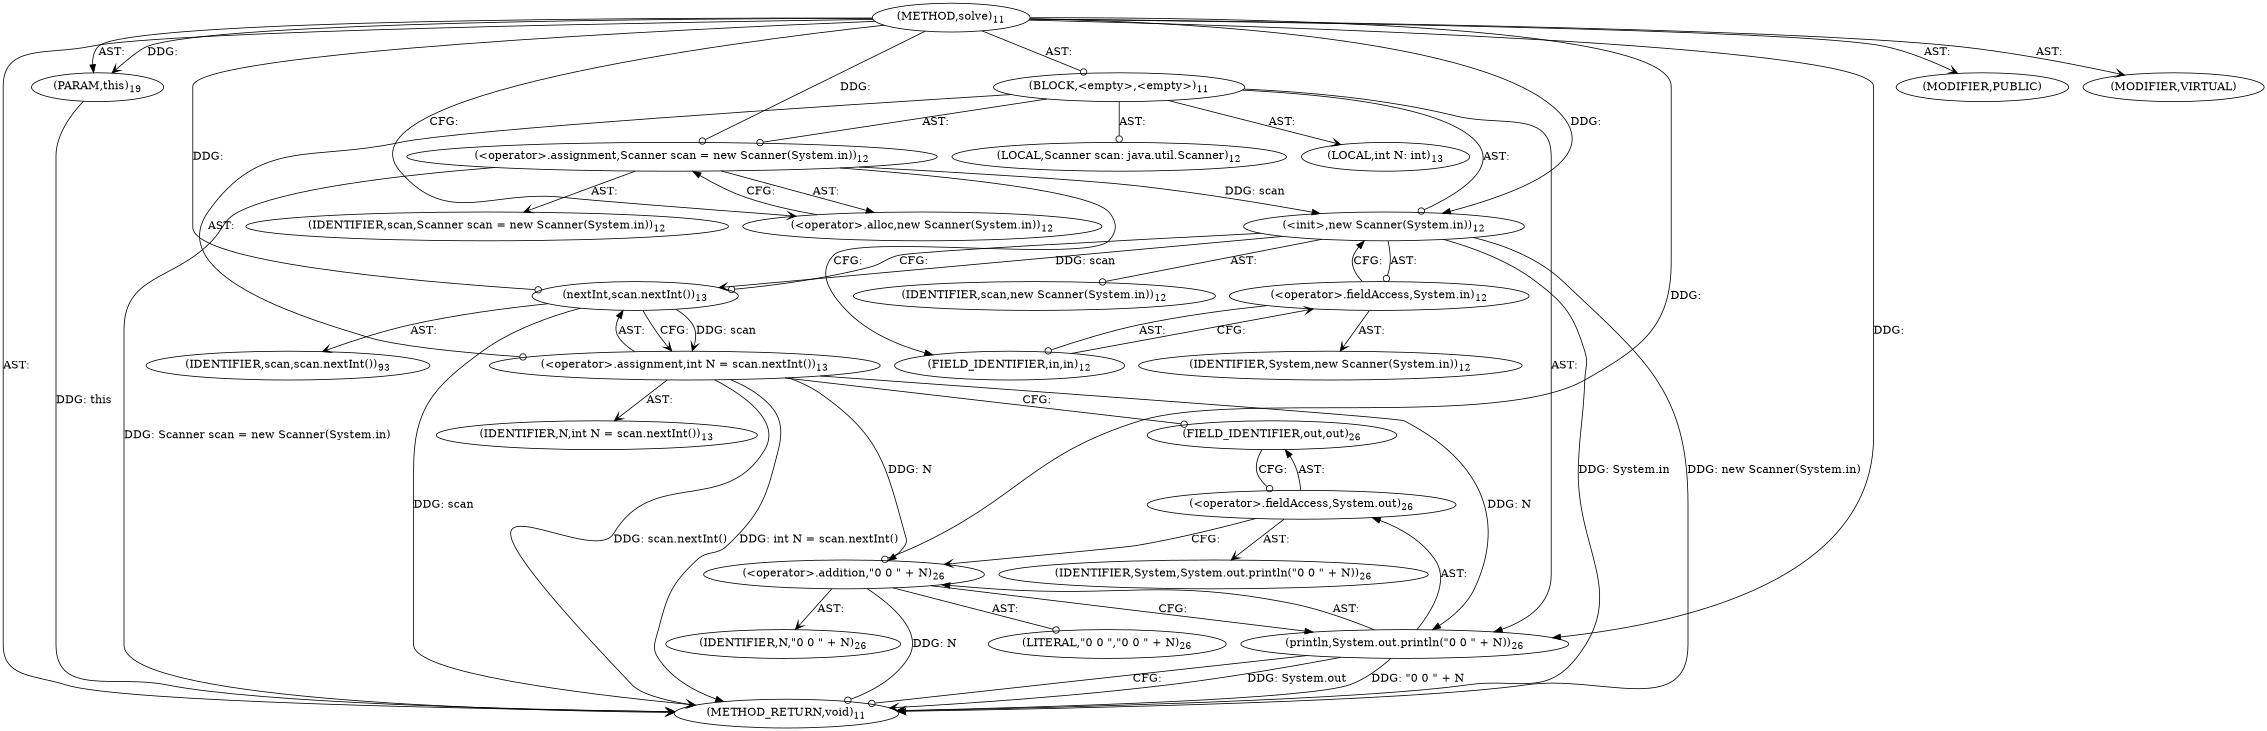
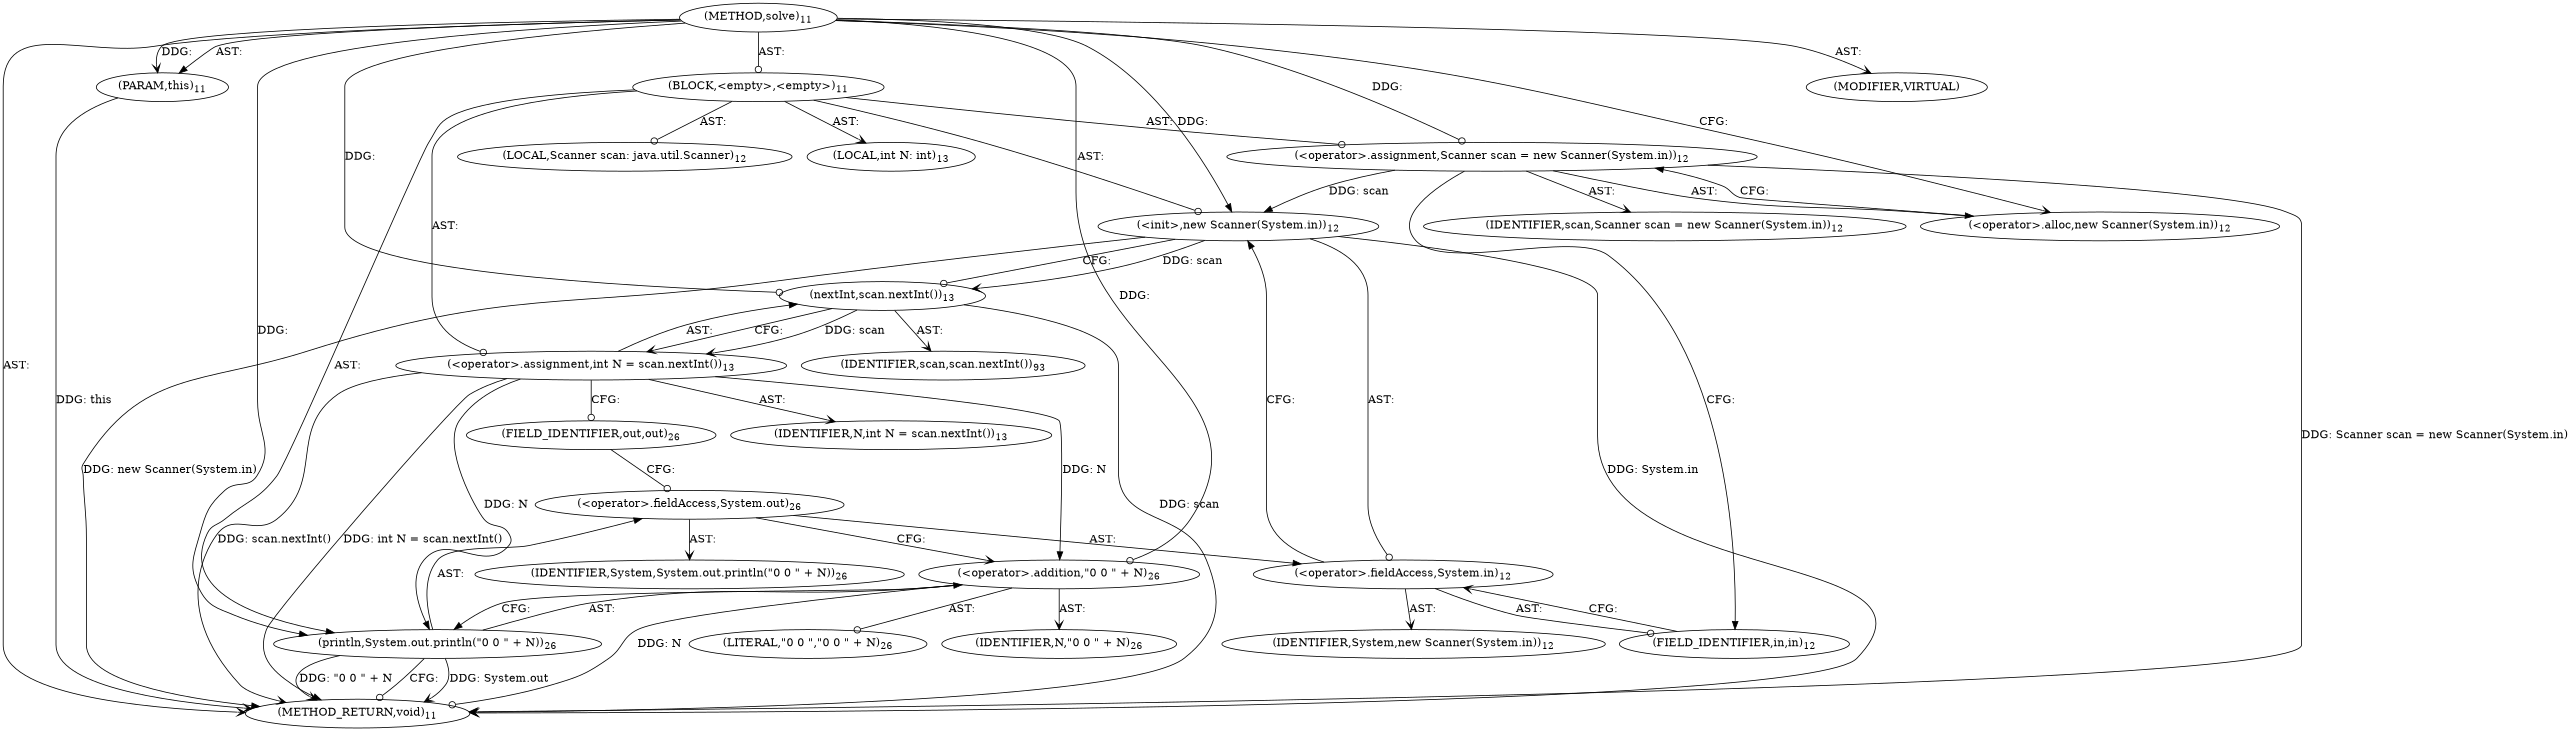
node "(PARAM,this)": text "19" -> "11"
node "(MODIFIER,PUBLIC)": removed
node "(IDENTIFIER,scan,new Scanner(System.in))": removed
edge "(<operator>.fieldAccess,System.out)" -> "(FIELD_IDENTIFIER,out,out)": now "(<operator>.fieldAccess,System.out)" -> "(<operator>.fieldAccess,System.in)"
